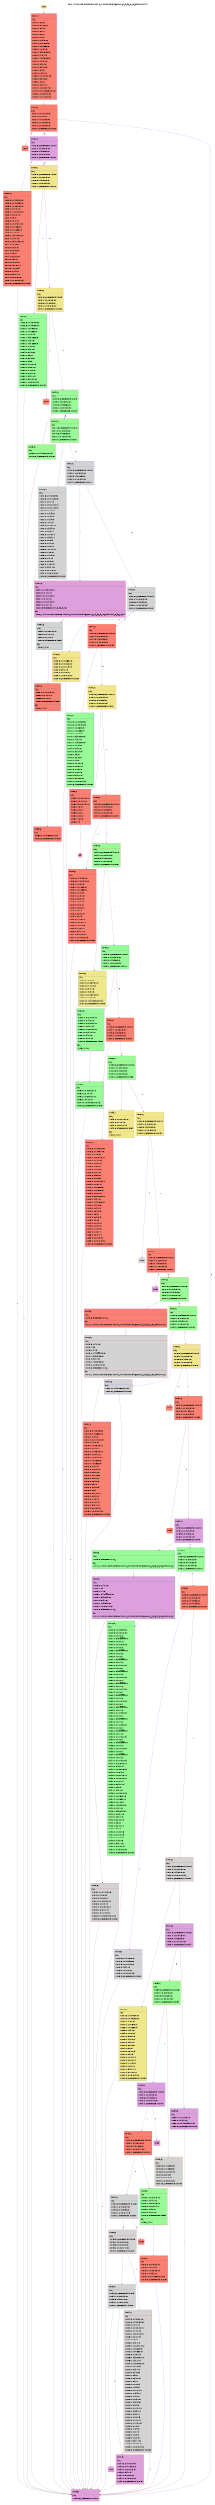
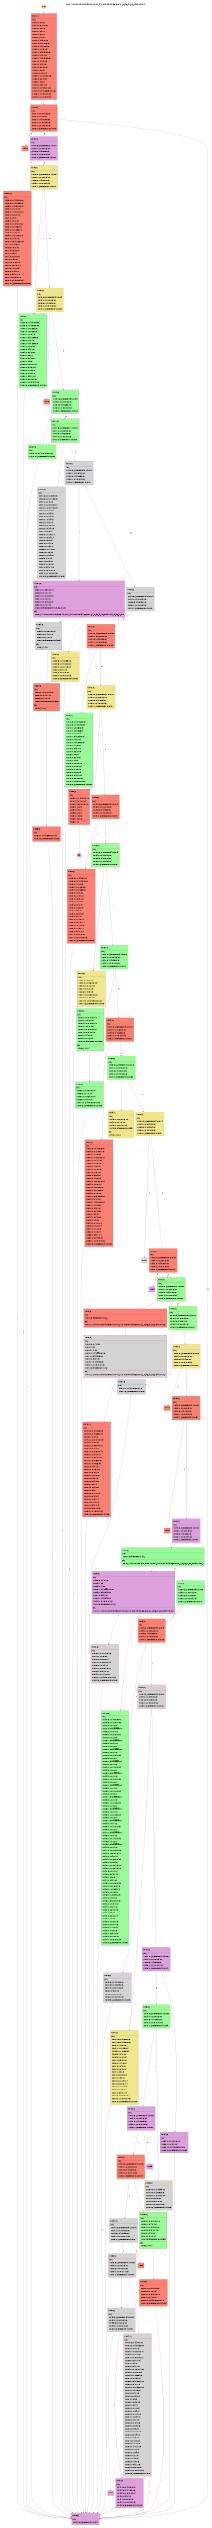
edge "0x401cd2 [28]" -> "0x401cee [28]": now "0x4023e8 [5]" -> "0x401cee [28]"
